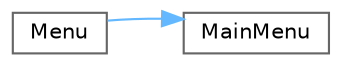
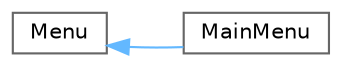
edge "Menu" -> "MainMenu": reversed
